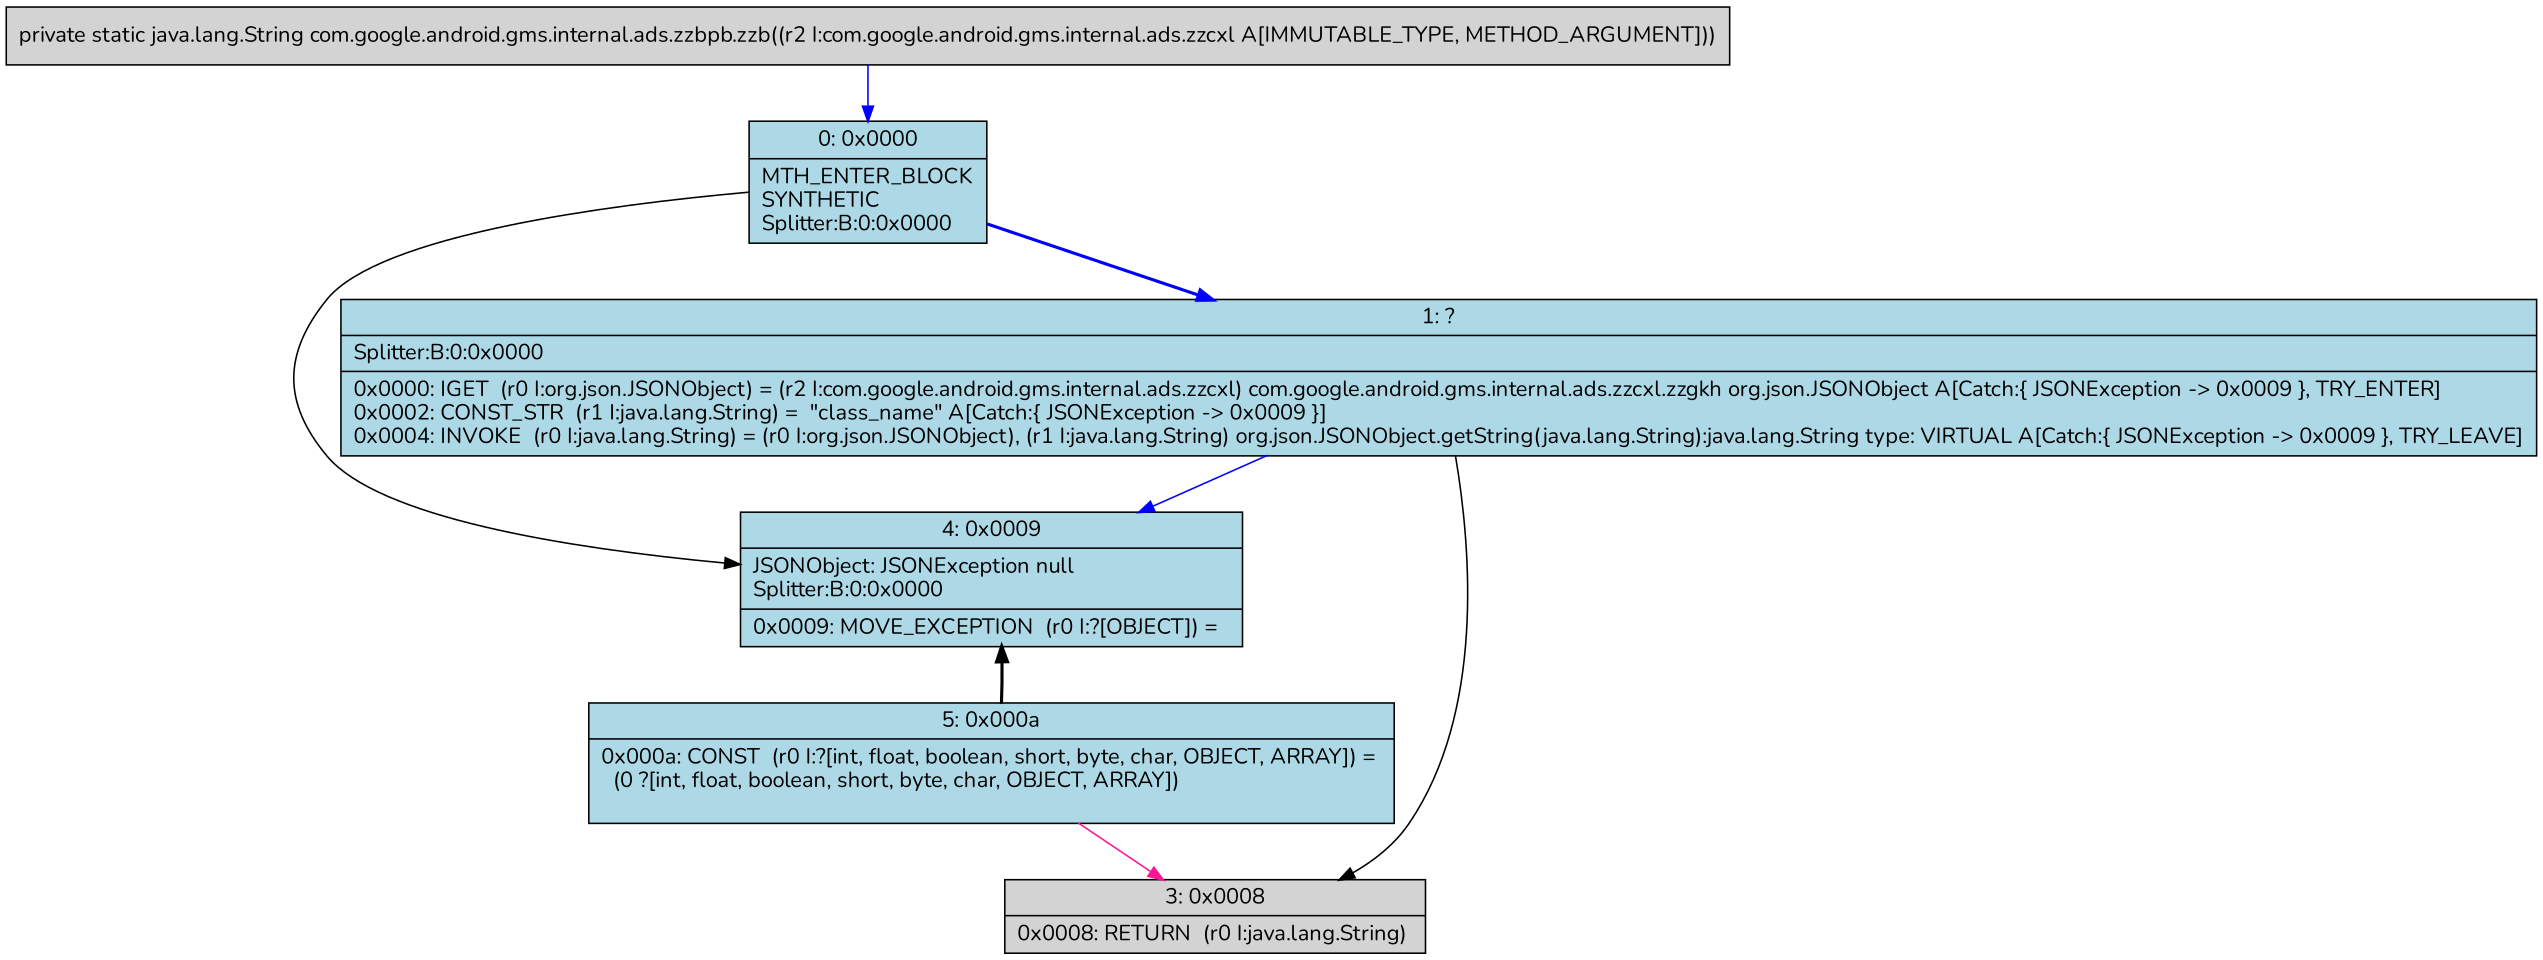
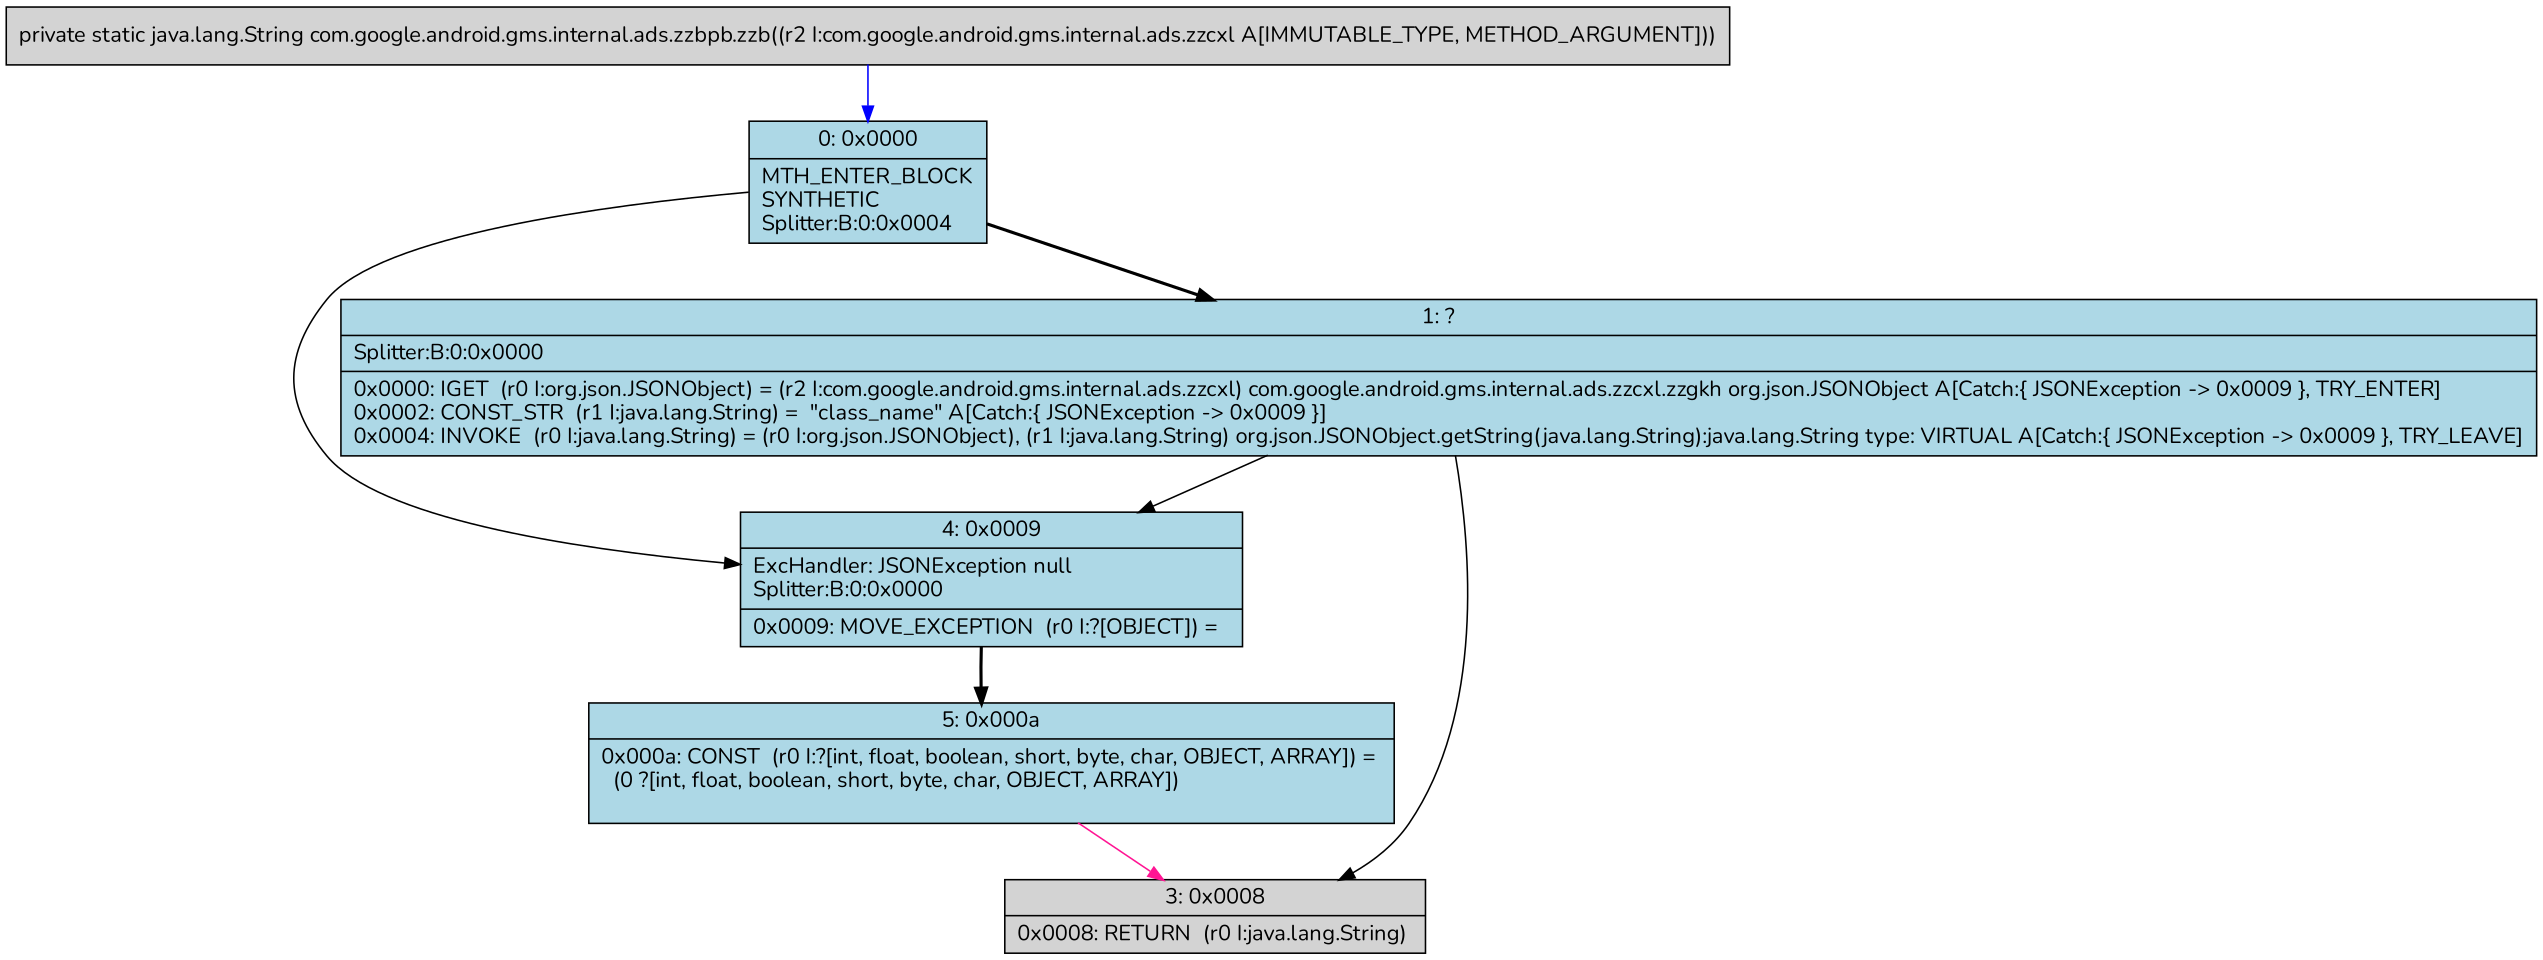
node "0: 0x0000": text "Splitter:B:0:0x0000" -> "Splitter:B:0:0x0004"
edge "0: 0x0000" -> "1: ?": color blue -> black
edge "1: ?" -> "4: 0x0009": color blue -> black
node "4: 0x0009": text "JSONObject: JSONException null" -> "ExcHandler: JSONException null"
edge "5: 0x000a" -> "4: 0x0009": reversed
